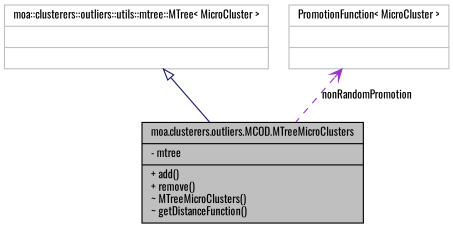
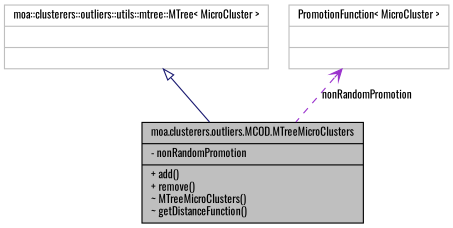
node "moa.clusterers.outliers.MCOD.MTreeMicroClusters": text "- mtree" -> "- nonRandomPromotion"
